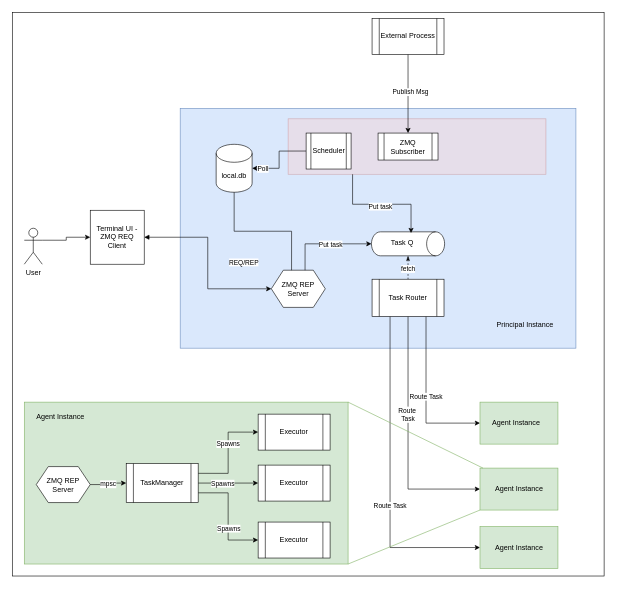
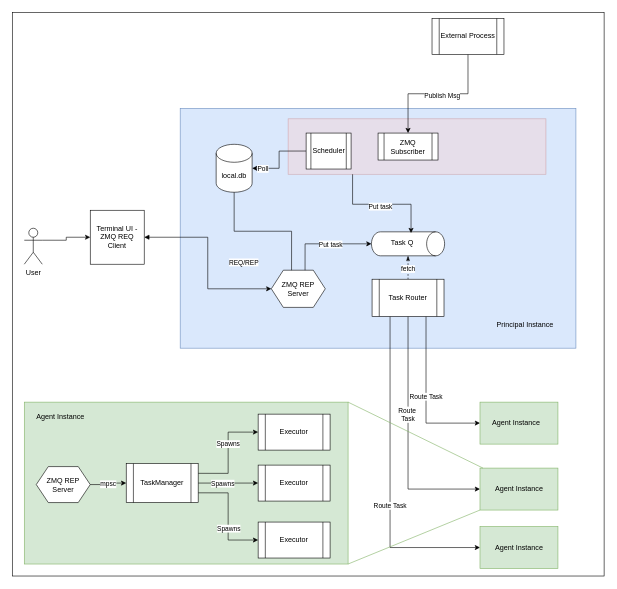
node "External Process": moved (408, 36) -> (468, 36)
